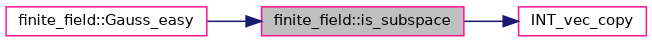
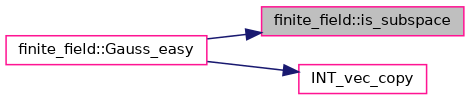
edge "finite_field::is_subspace" -> "INT_vec_copy": now "finite_field::Gauss_easy" -> "INT_vec_copy"
